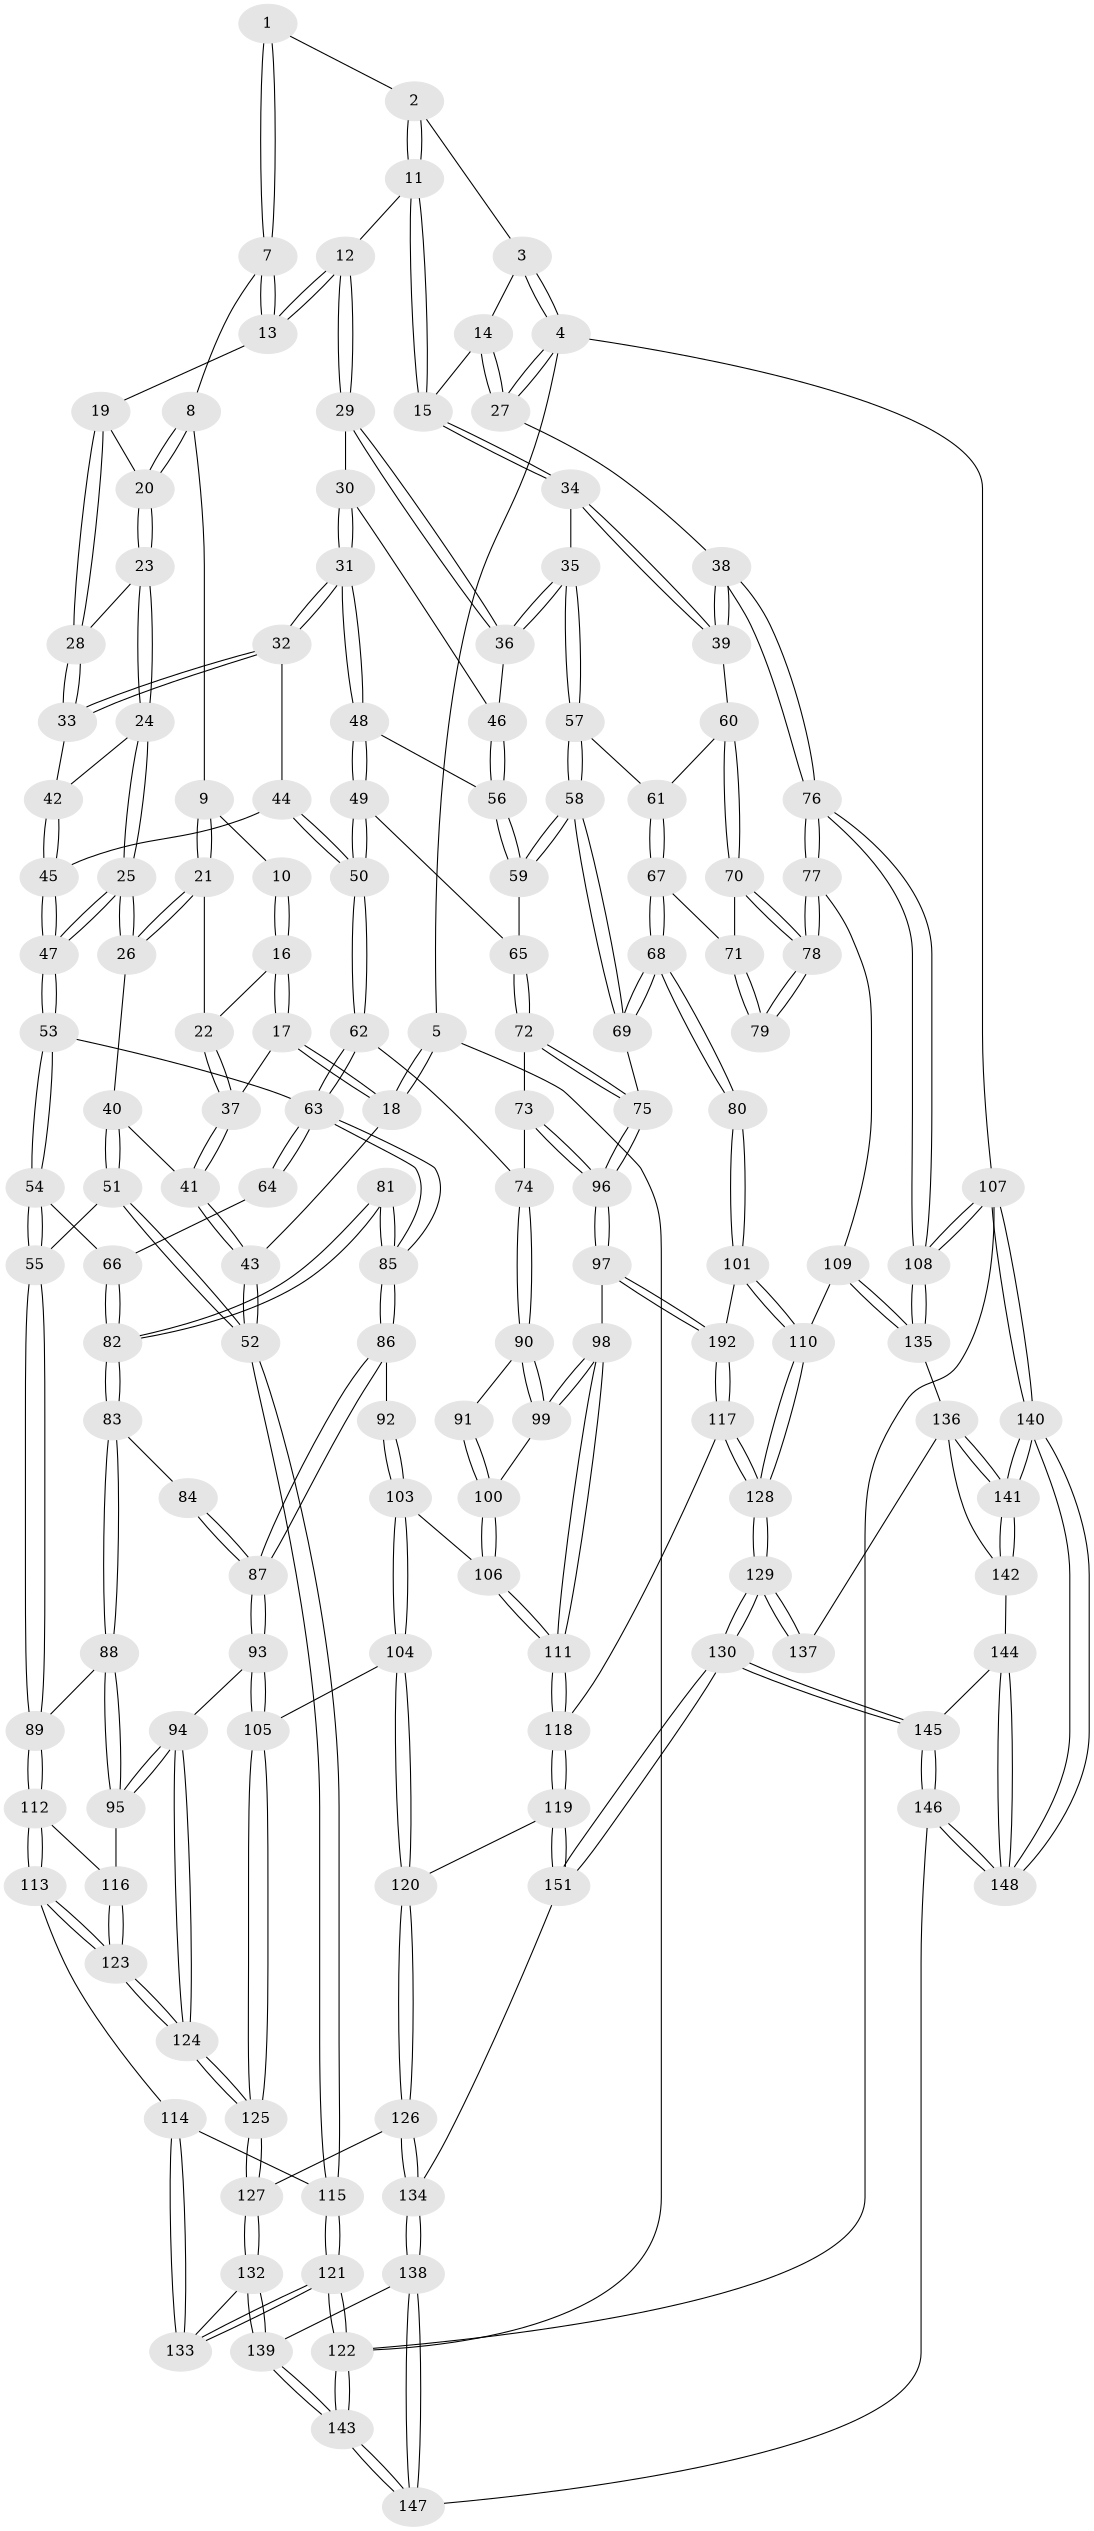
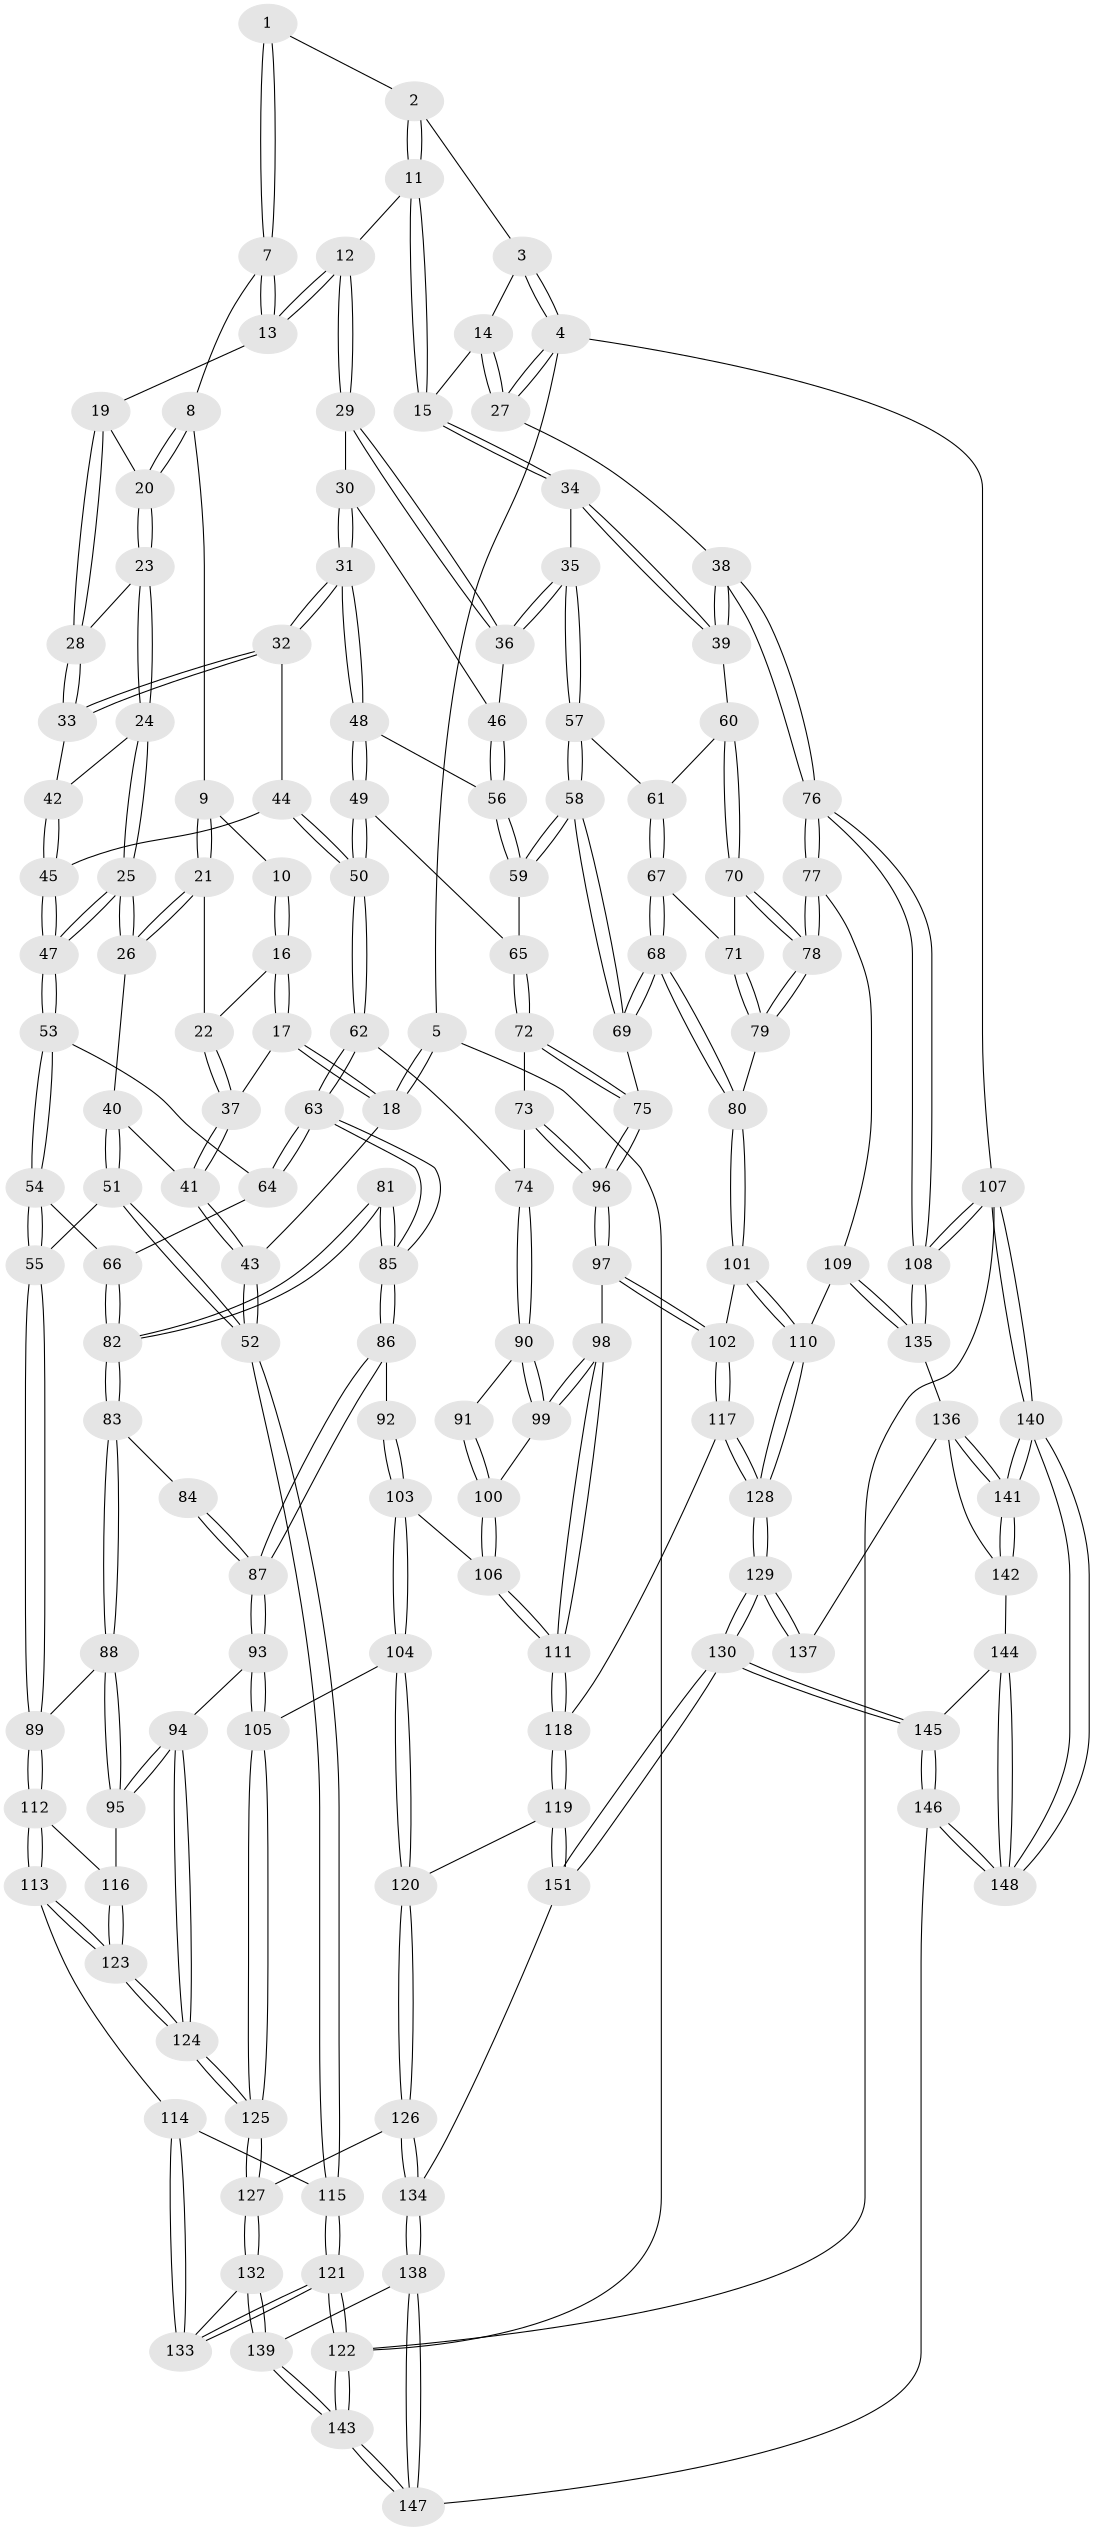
edge "53" -- "63": now "53" -- "64"
edge "79" -- "80": added
node "192": label "192" -> "102"
